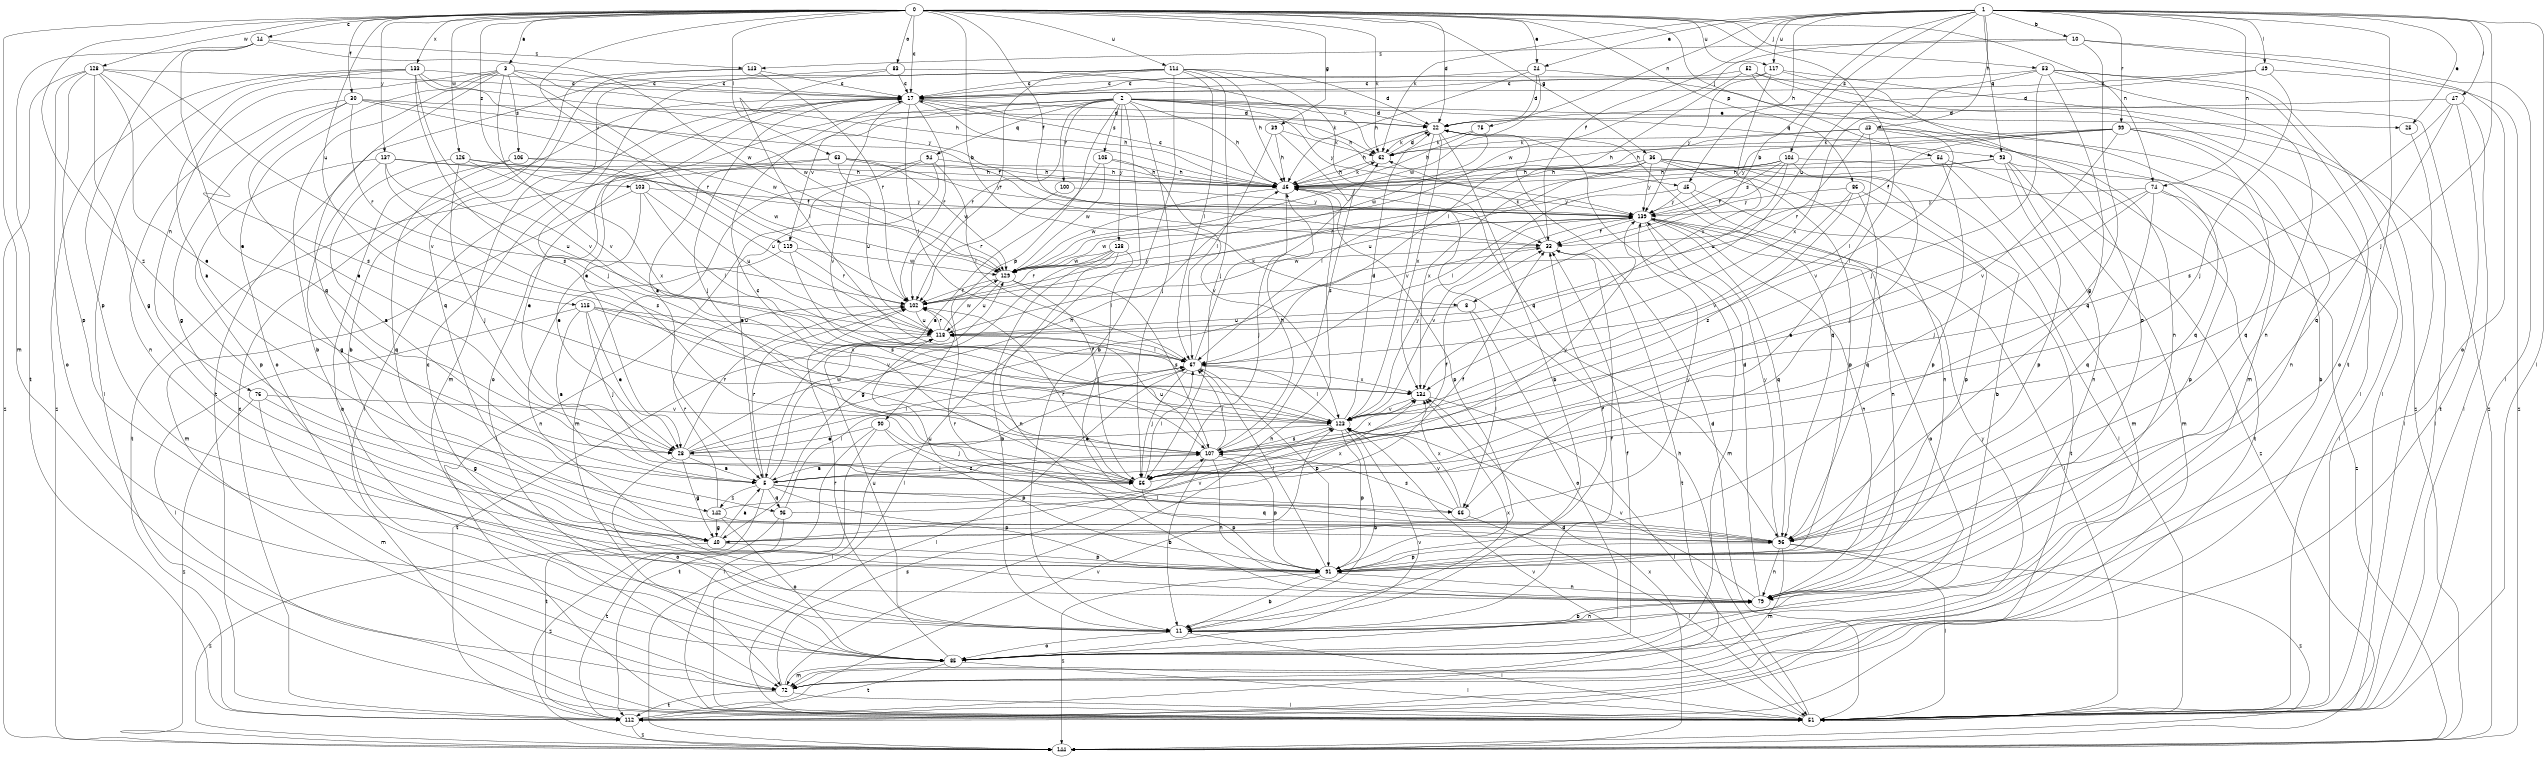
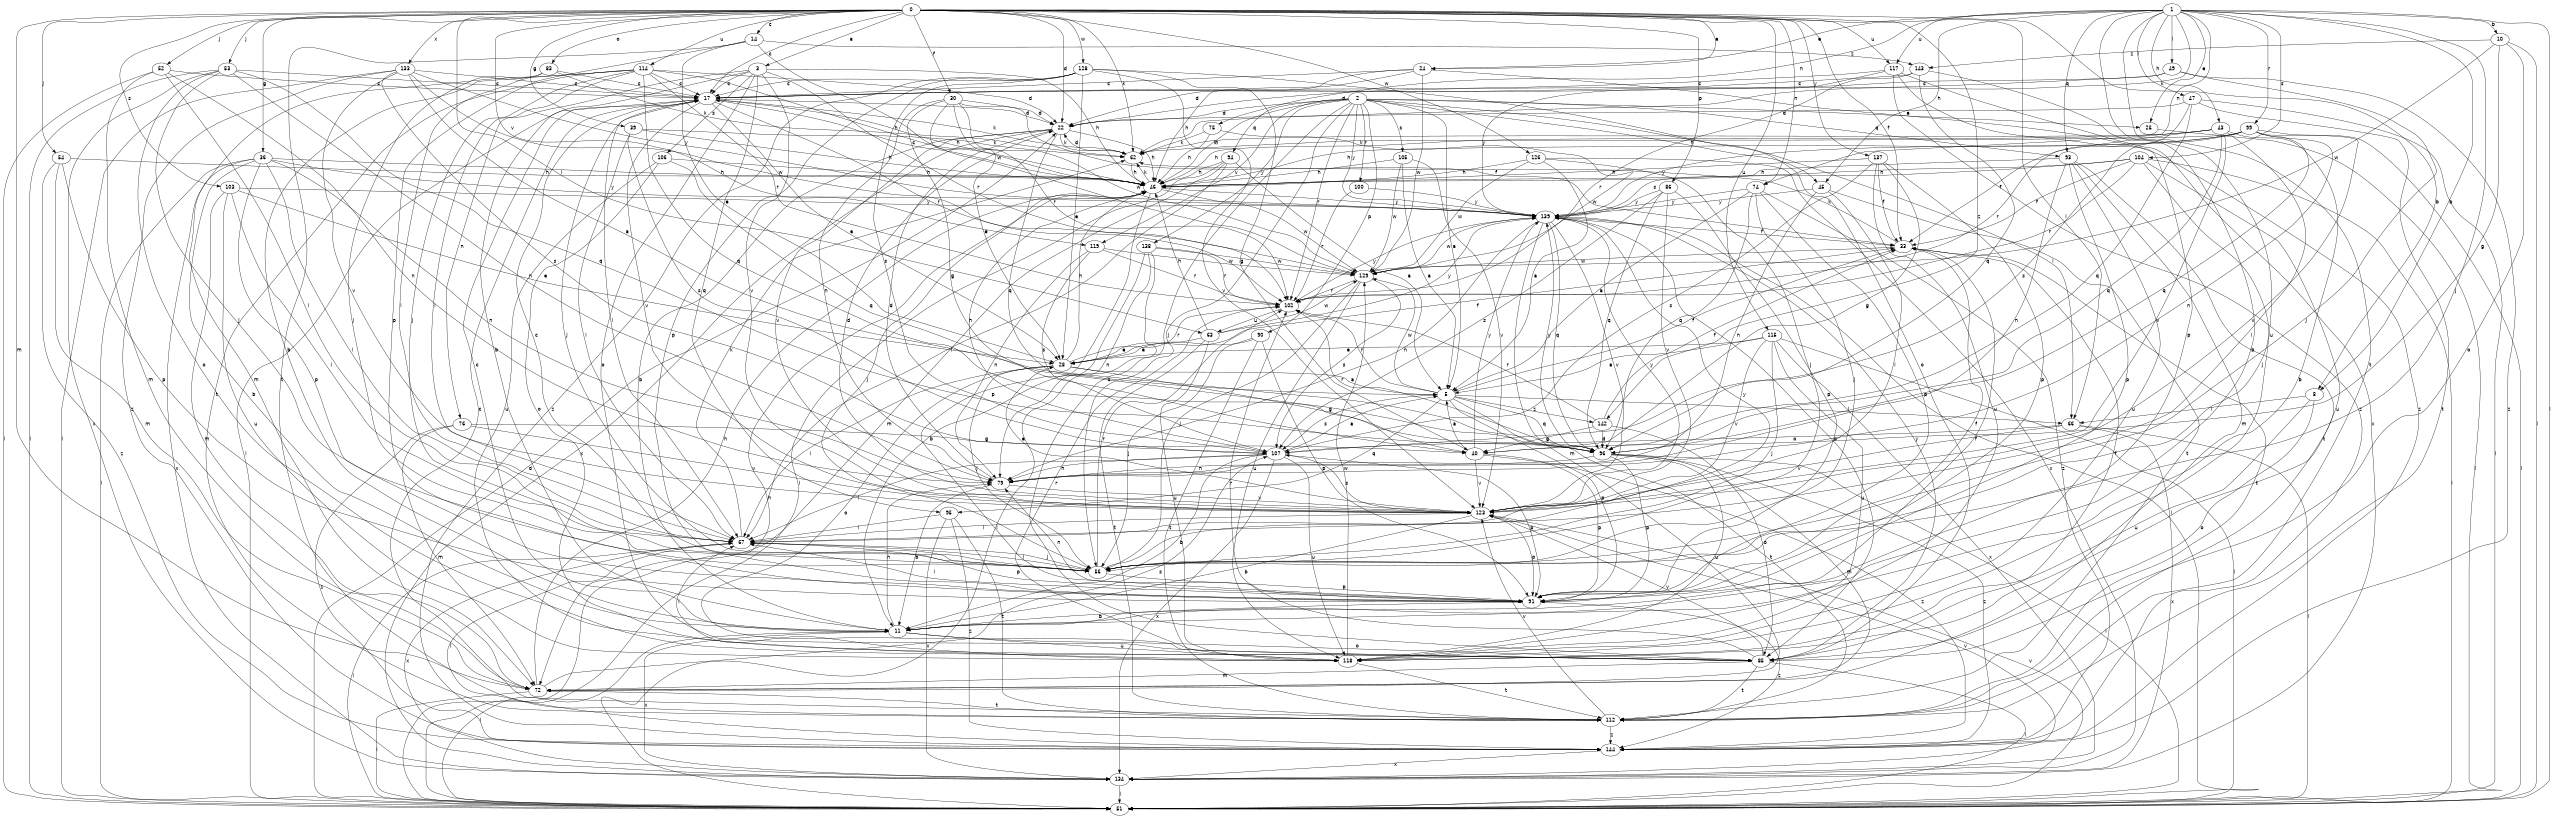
edge "0" -> "52": added, label "j"
edge "1" -> "33": removed, label "f"
edge "102" -> "118": now "102" -> "63"
edge "138" -> "40": removed, label "g"
edge "66" -> "107": label "s" -> "o"
edge "90" -> "51": removed, label "i"
